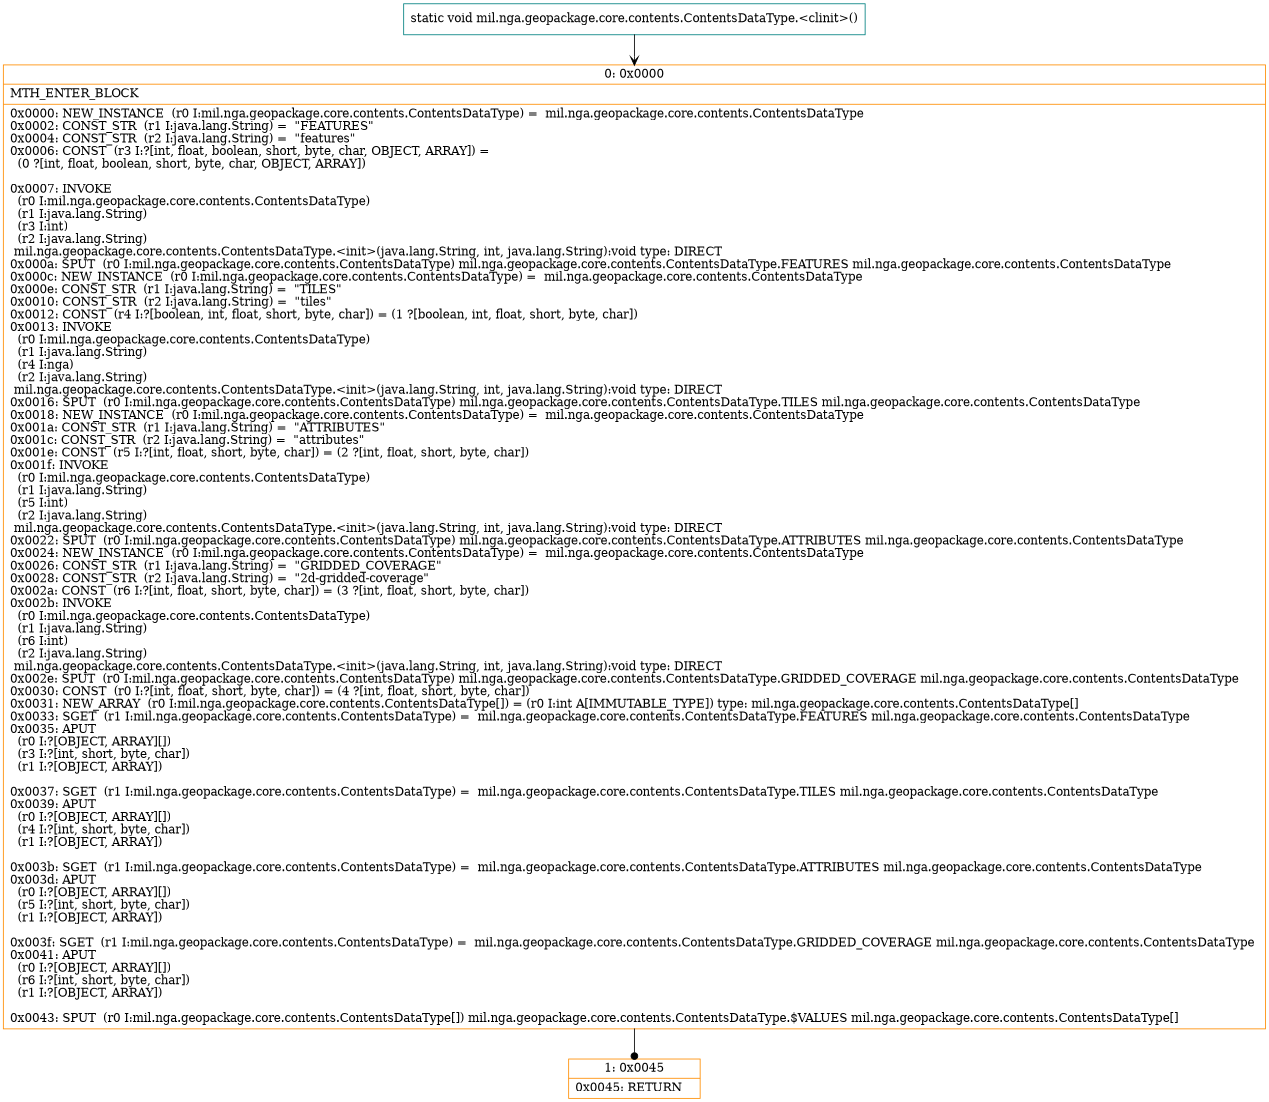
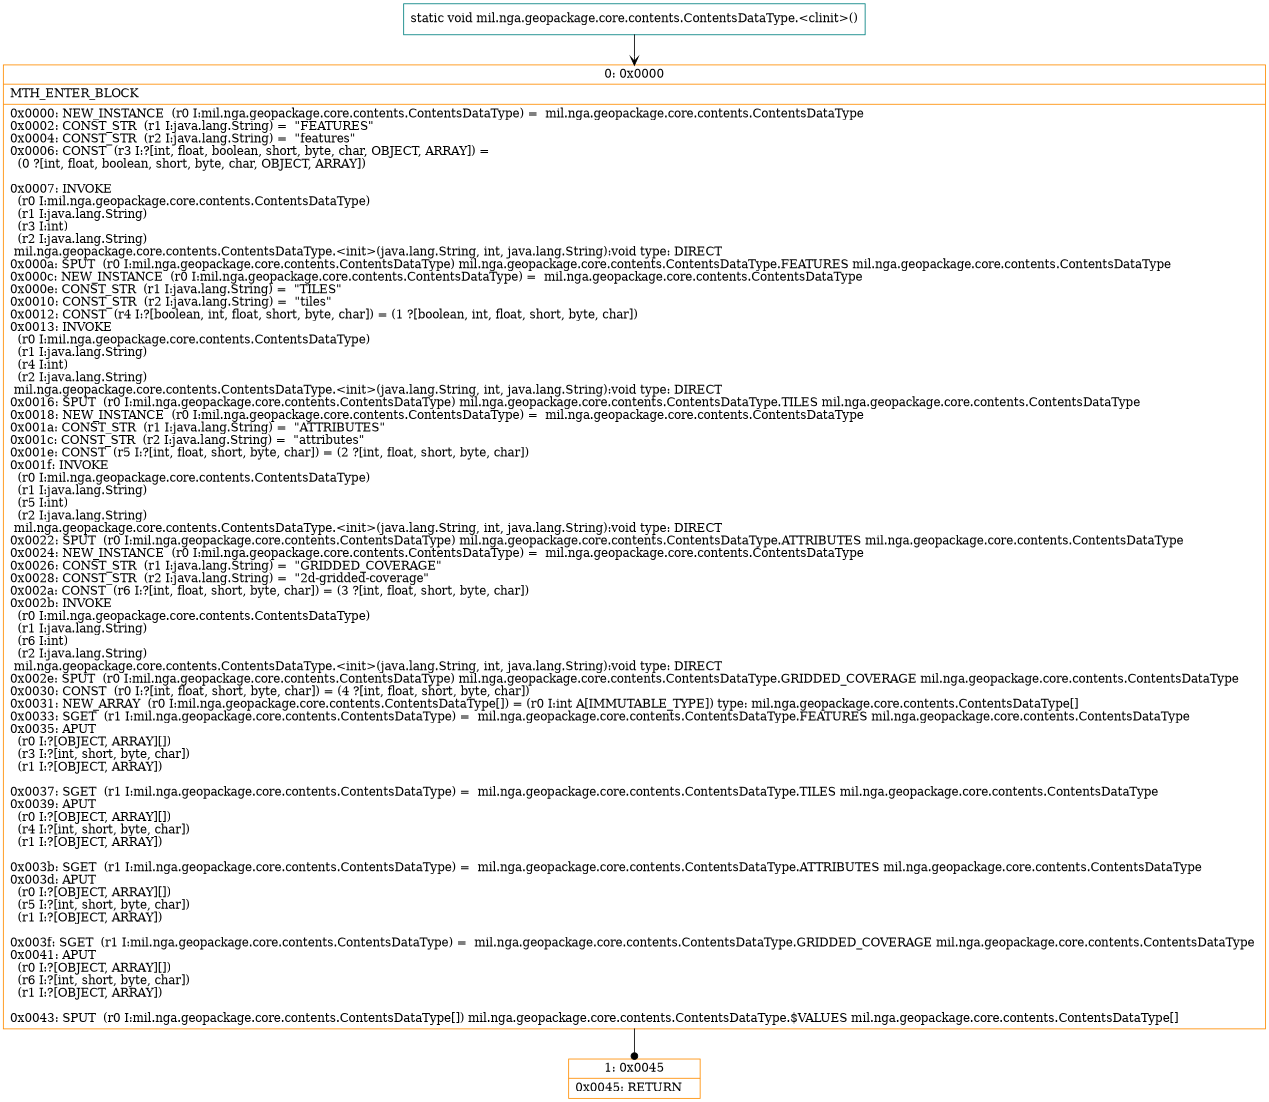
node "0: 0x0000": text "(r4 I:nga)" -> "(r4 I:int)"
